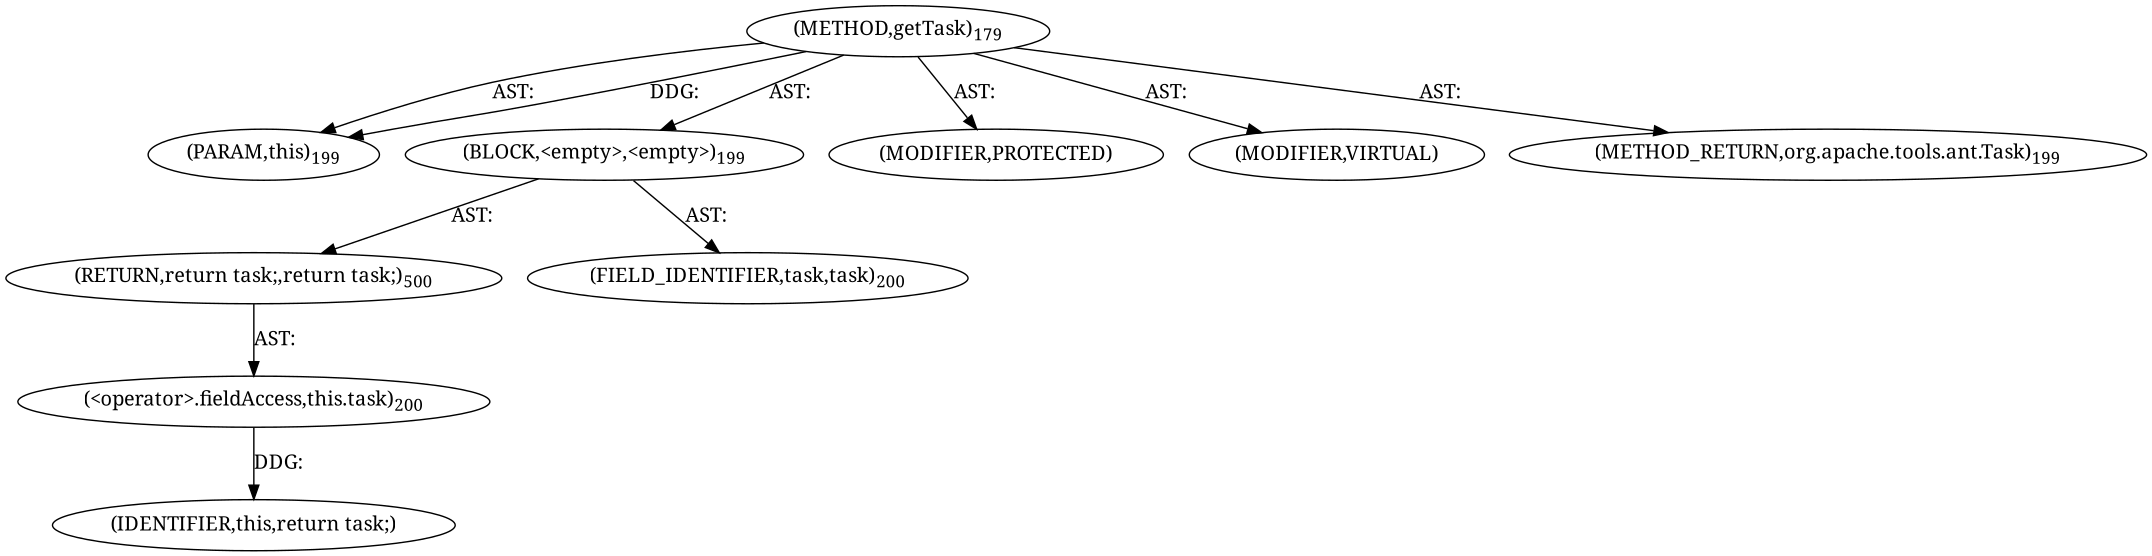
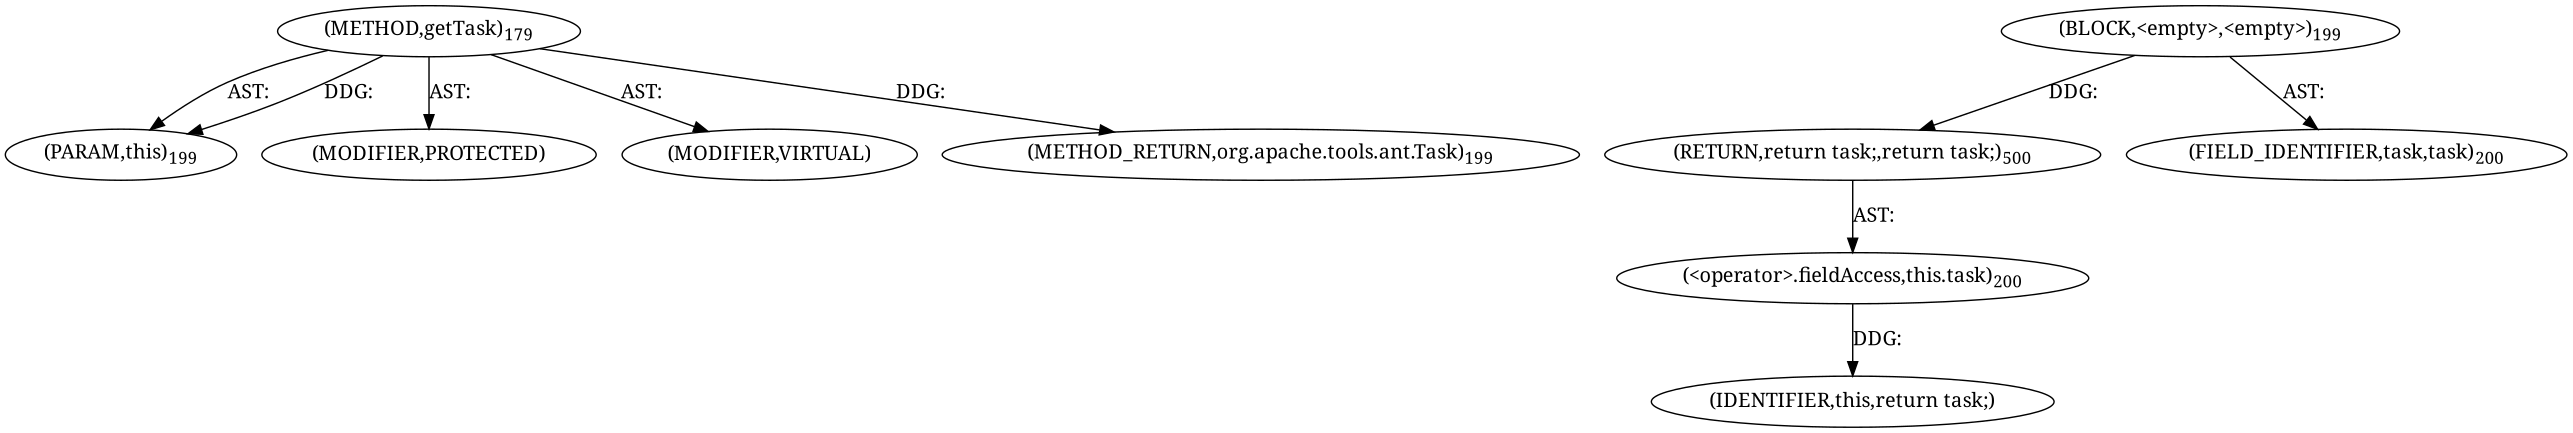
edge "(METHOD,getTask)" -> "(BLOCK,<empty>,<empty>)": removed, label "AST:"
edge "(METHOD,getTask)" -> "(METHOD_RETURN,org.apache.tools.ant.Task)": label "AST: " -> "DDG: "
edge "(BLOCK,<empty>,<empty>)" -> "(RETURN,return task;,return task;)": label "AST: " -> "DDG: "
